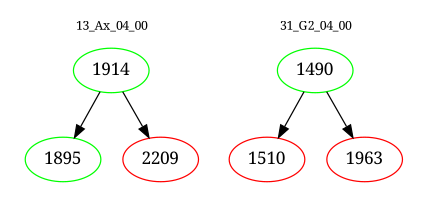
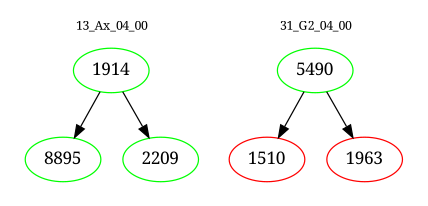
node "1490": label "1490" -> "5490"
node "1895": label "1895" -> "8895"
node "2209": color red -> green
